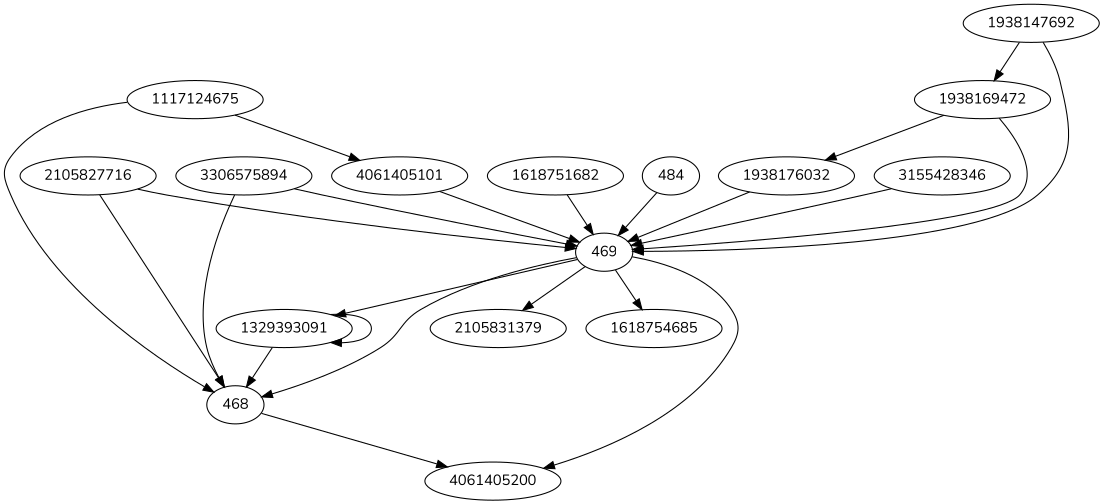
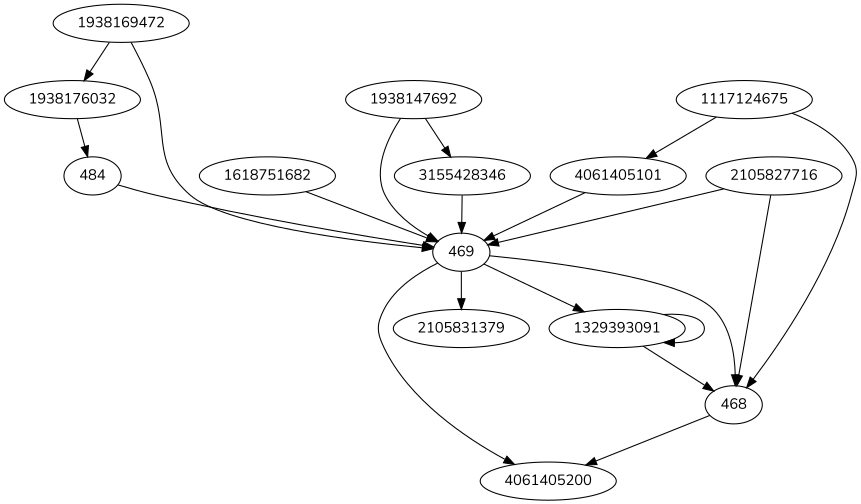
edge "1938147692" -> "1938169472": now "1938147692" -> "3155428346"
node "3306575894": removed
edge "1938176032" -> "469": now "1938176032" -> "484"
node "1618754685": removed
